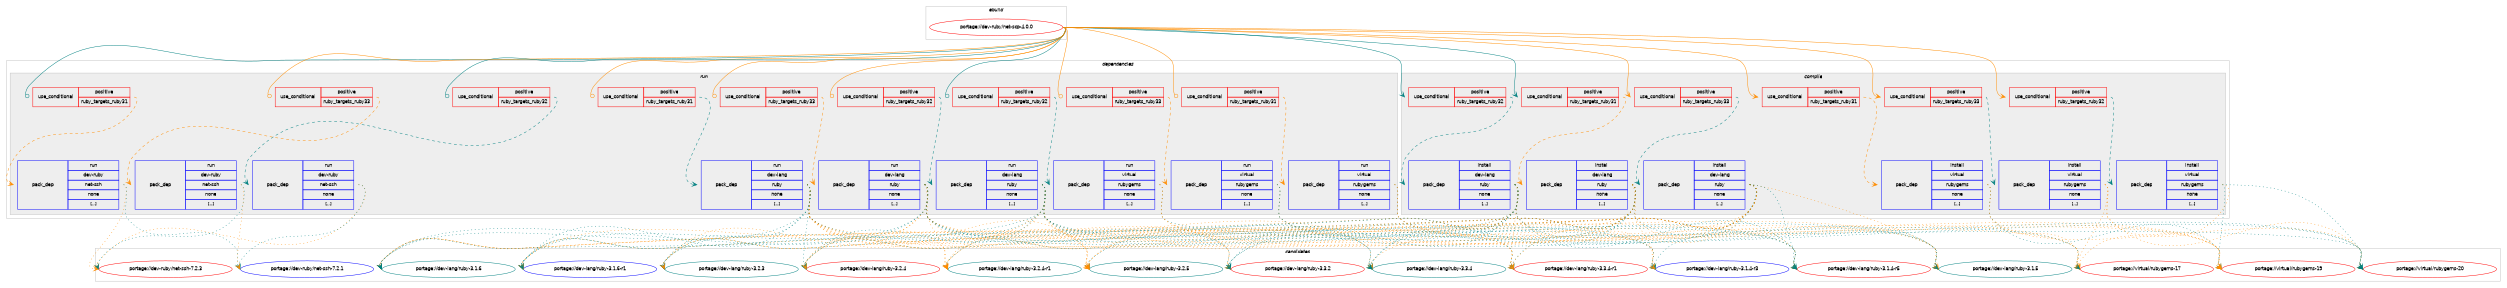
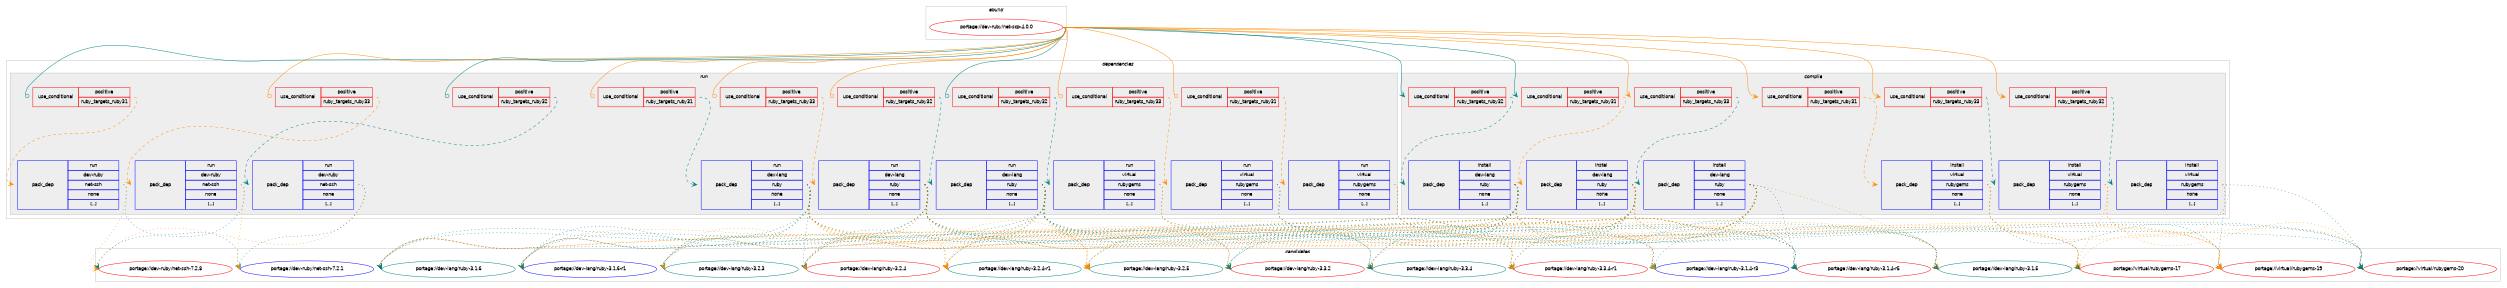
node "portage://dev-ruby/net-ssh-7.2.3": label "portage://dev-ruby/net-ssh-7.2.3" -> "portage://dev-ruby/net-ssh-7.2.8"
